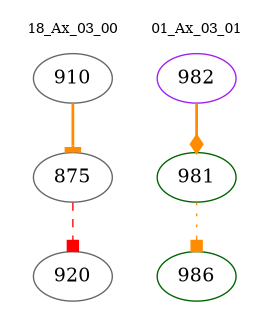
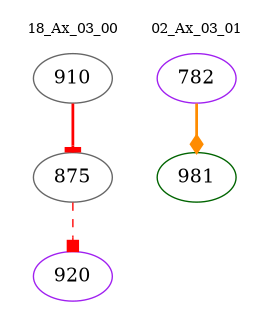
cluster "01_Ax_03_01": label "01_Ax_03_01" -> "02_Ax_03_01"
node "982": label "982" -> "782"
edge "910" -> "875": color darkorange -> red
node "920": color gray40 -> purple
node "986": removed
